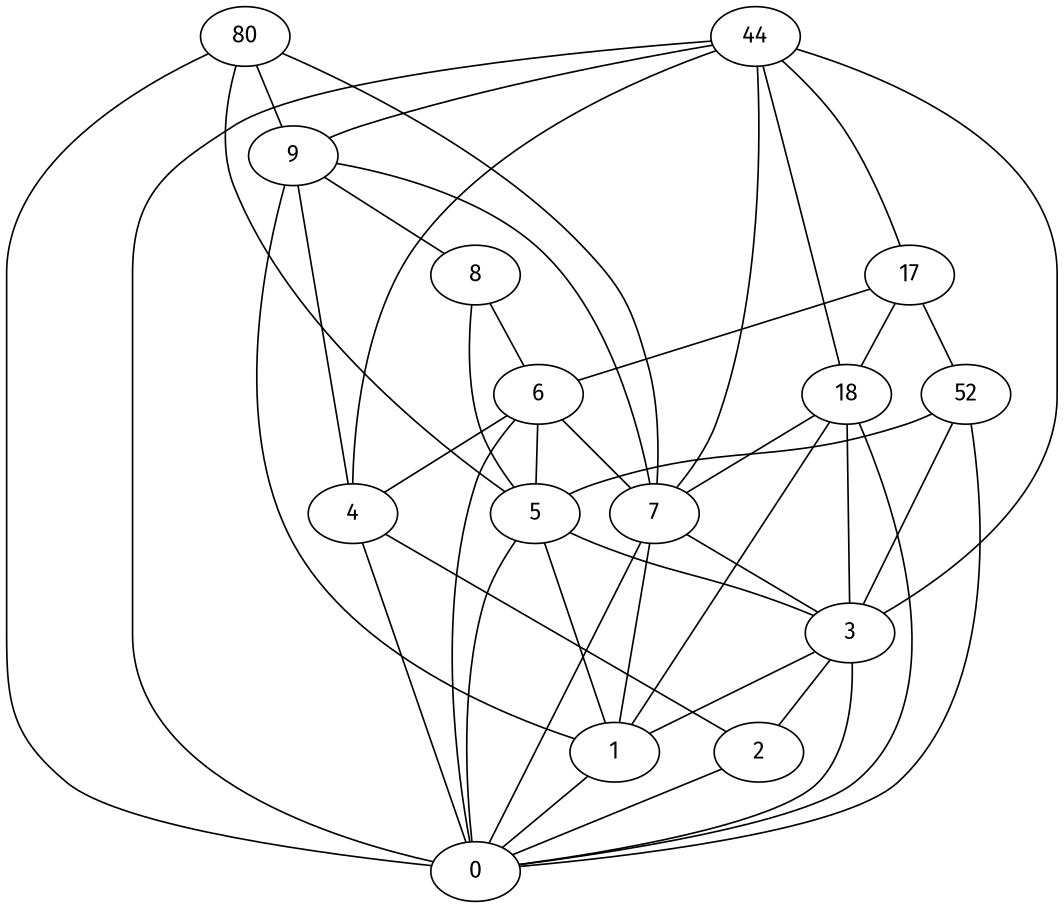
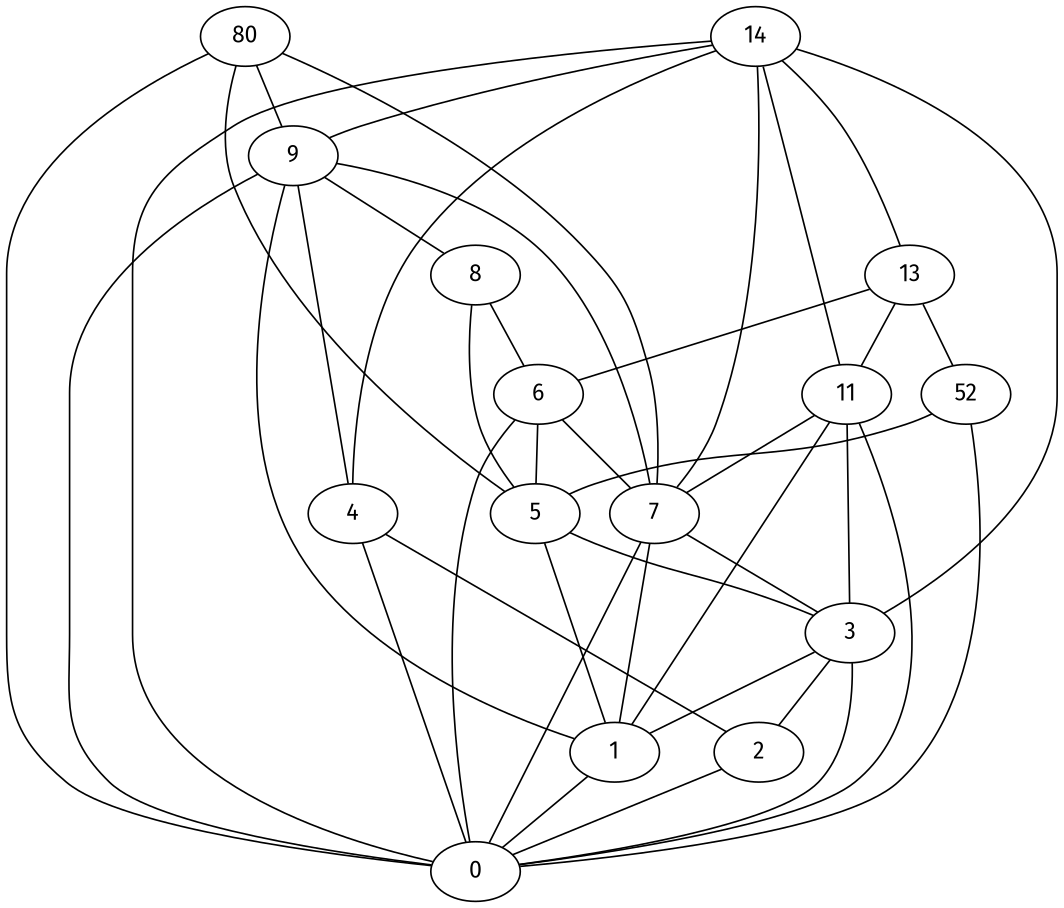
node "44": label "44" -> "14"
node "17": label "17" -> "13"
node "18": label "18" -> "11"
edge "4" -> "6": removed
edge "3" -> "52": removed
edge "0" -> "5": now "0" -> "9"
